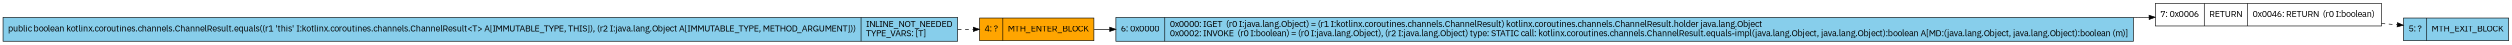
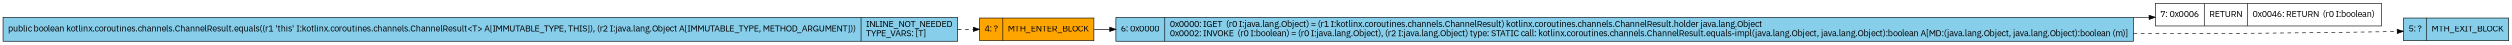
edge "7: 0x0006" -> "5: ?": now "6: 0x0000" -> "5: ?"
